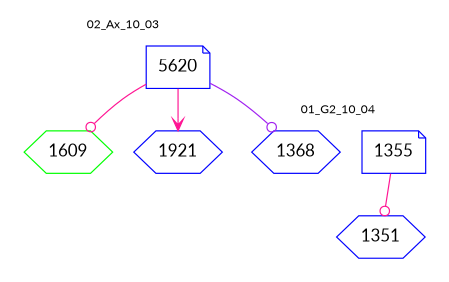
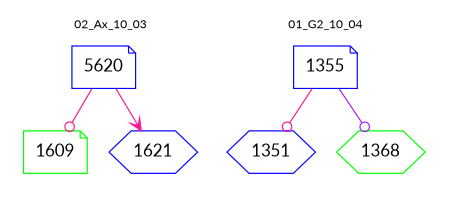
edge "5620" -> "1368": now "1355" -> "1368"
node "1609": shape hexagon -> note
node "1921": label "1921" -> "1621"
node "1368": color blue -> green
